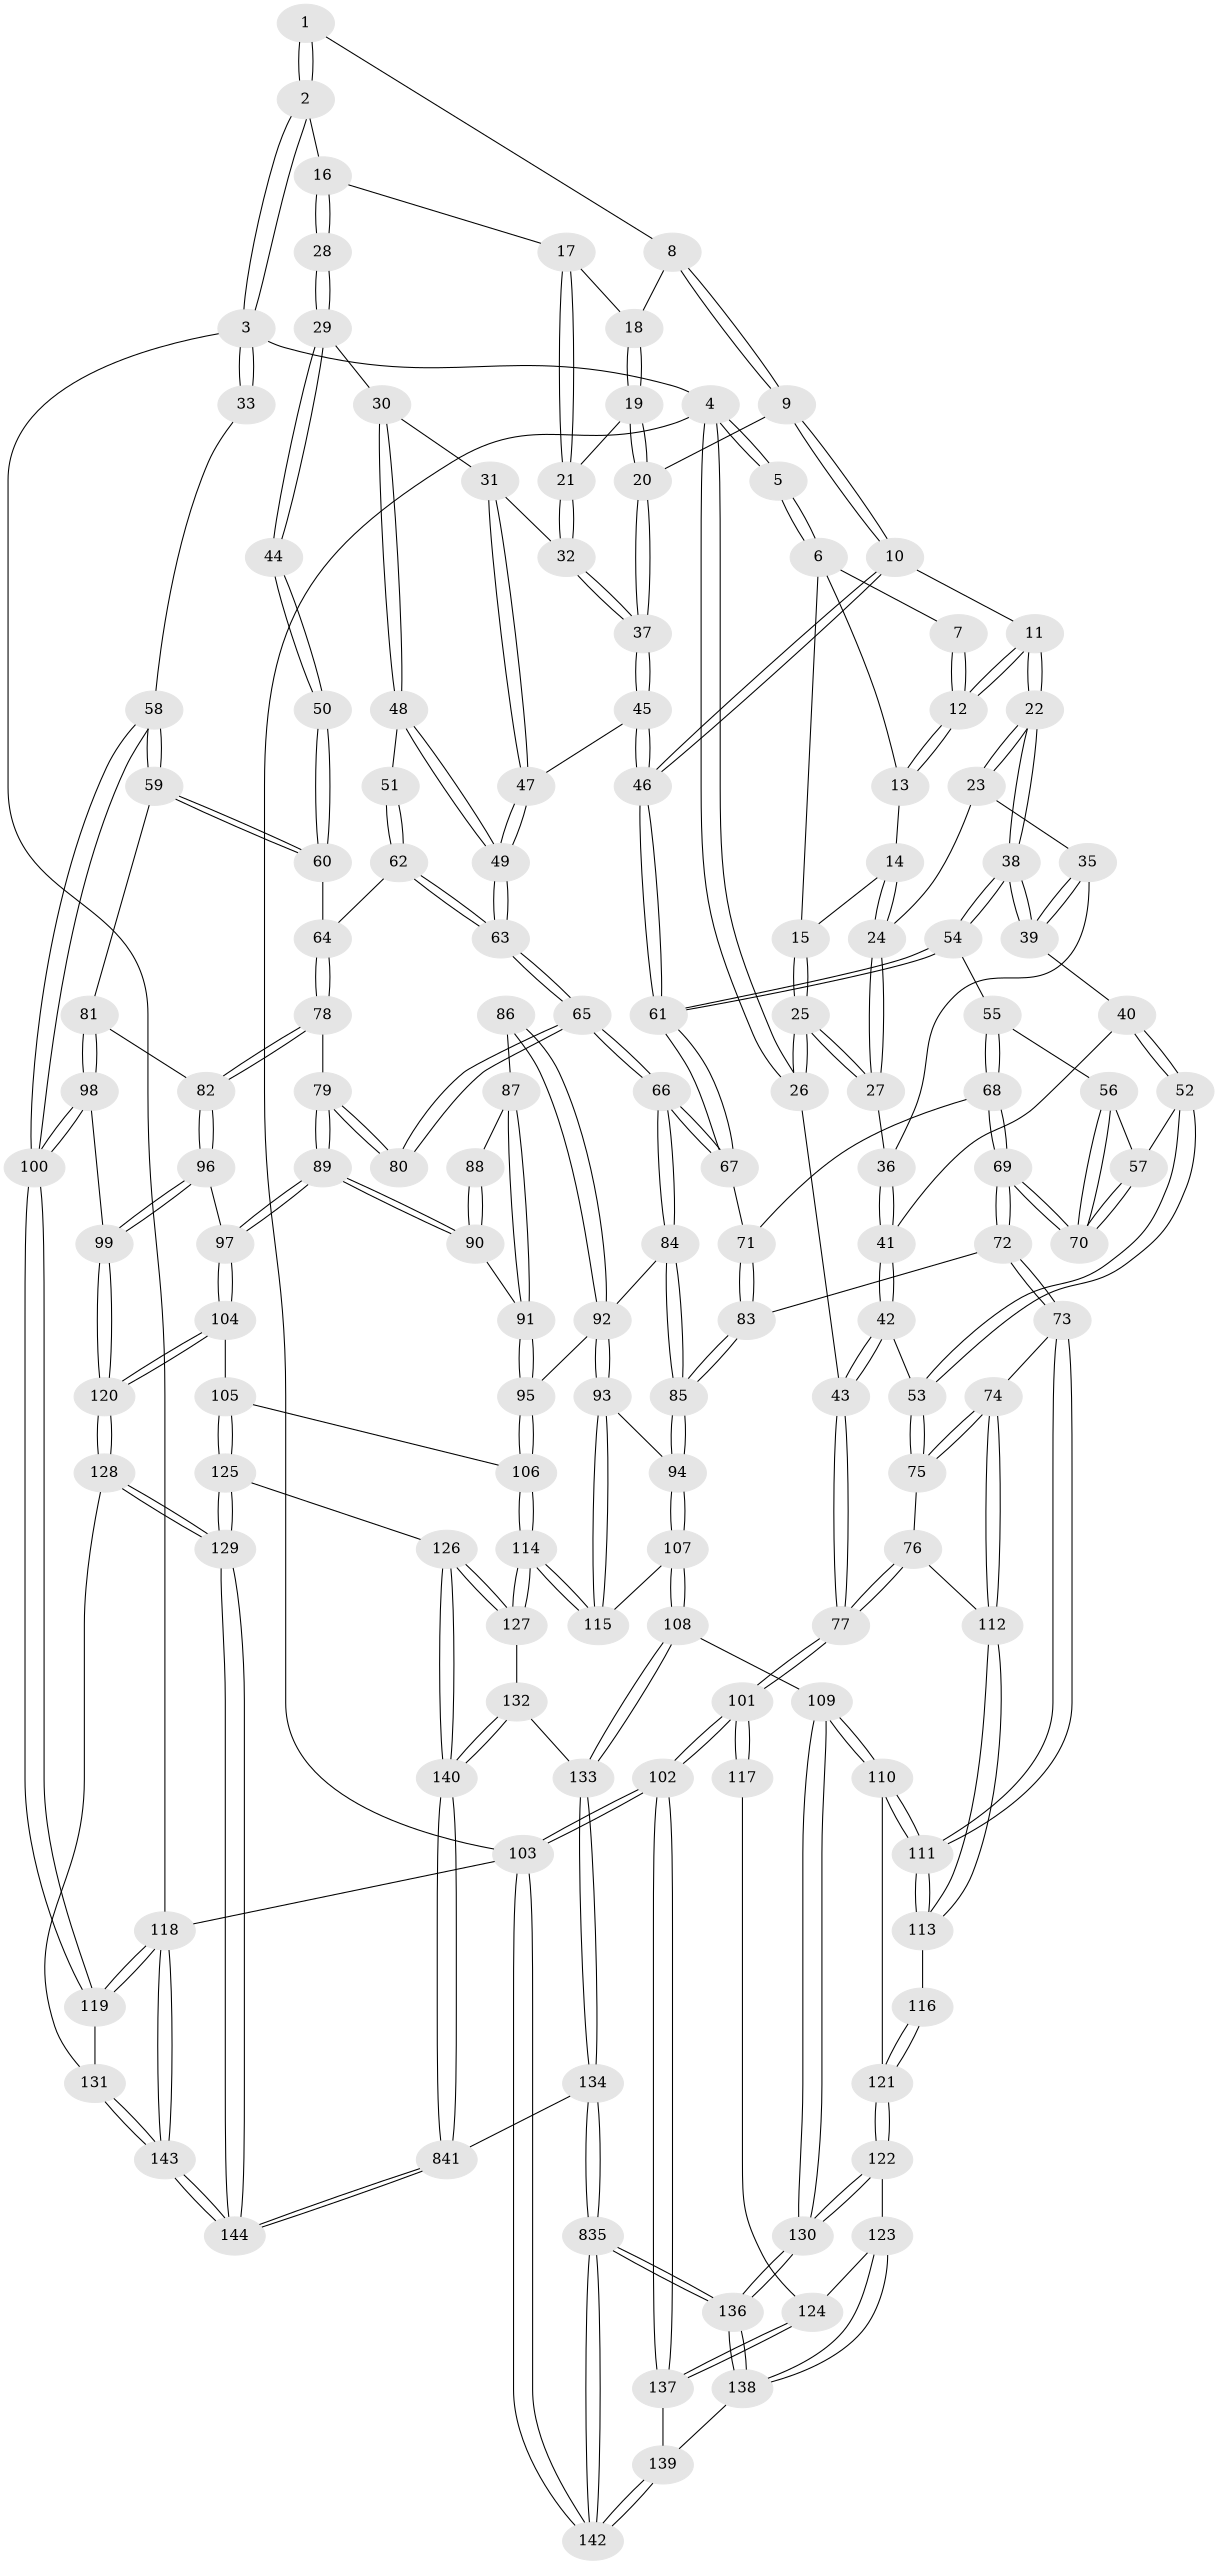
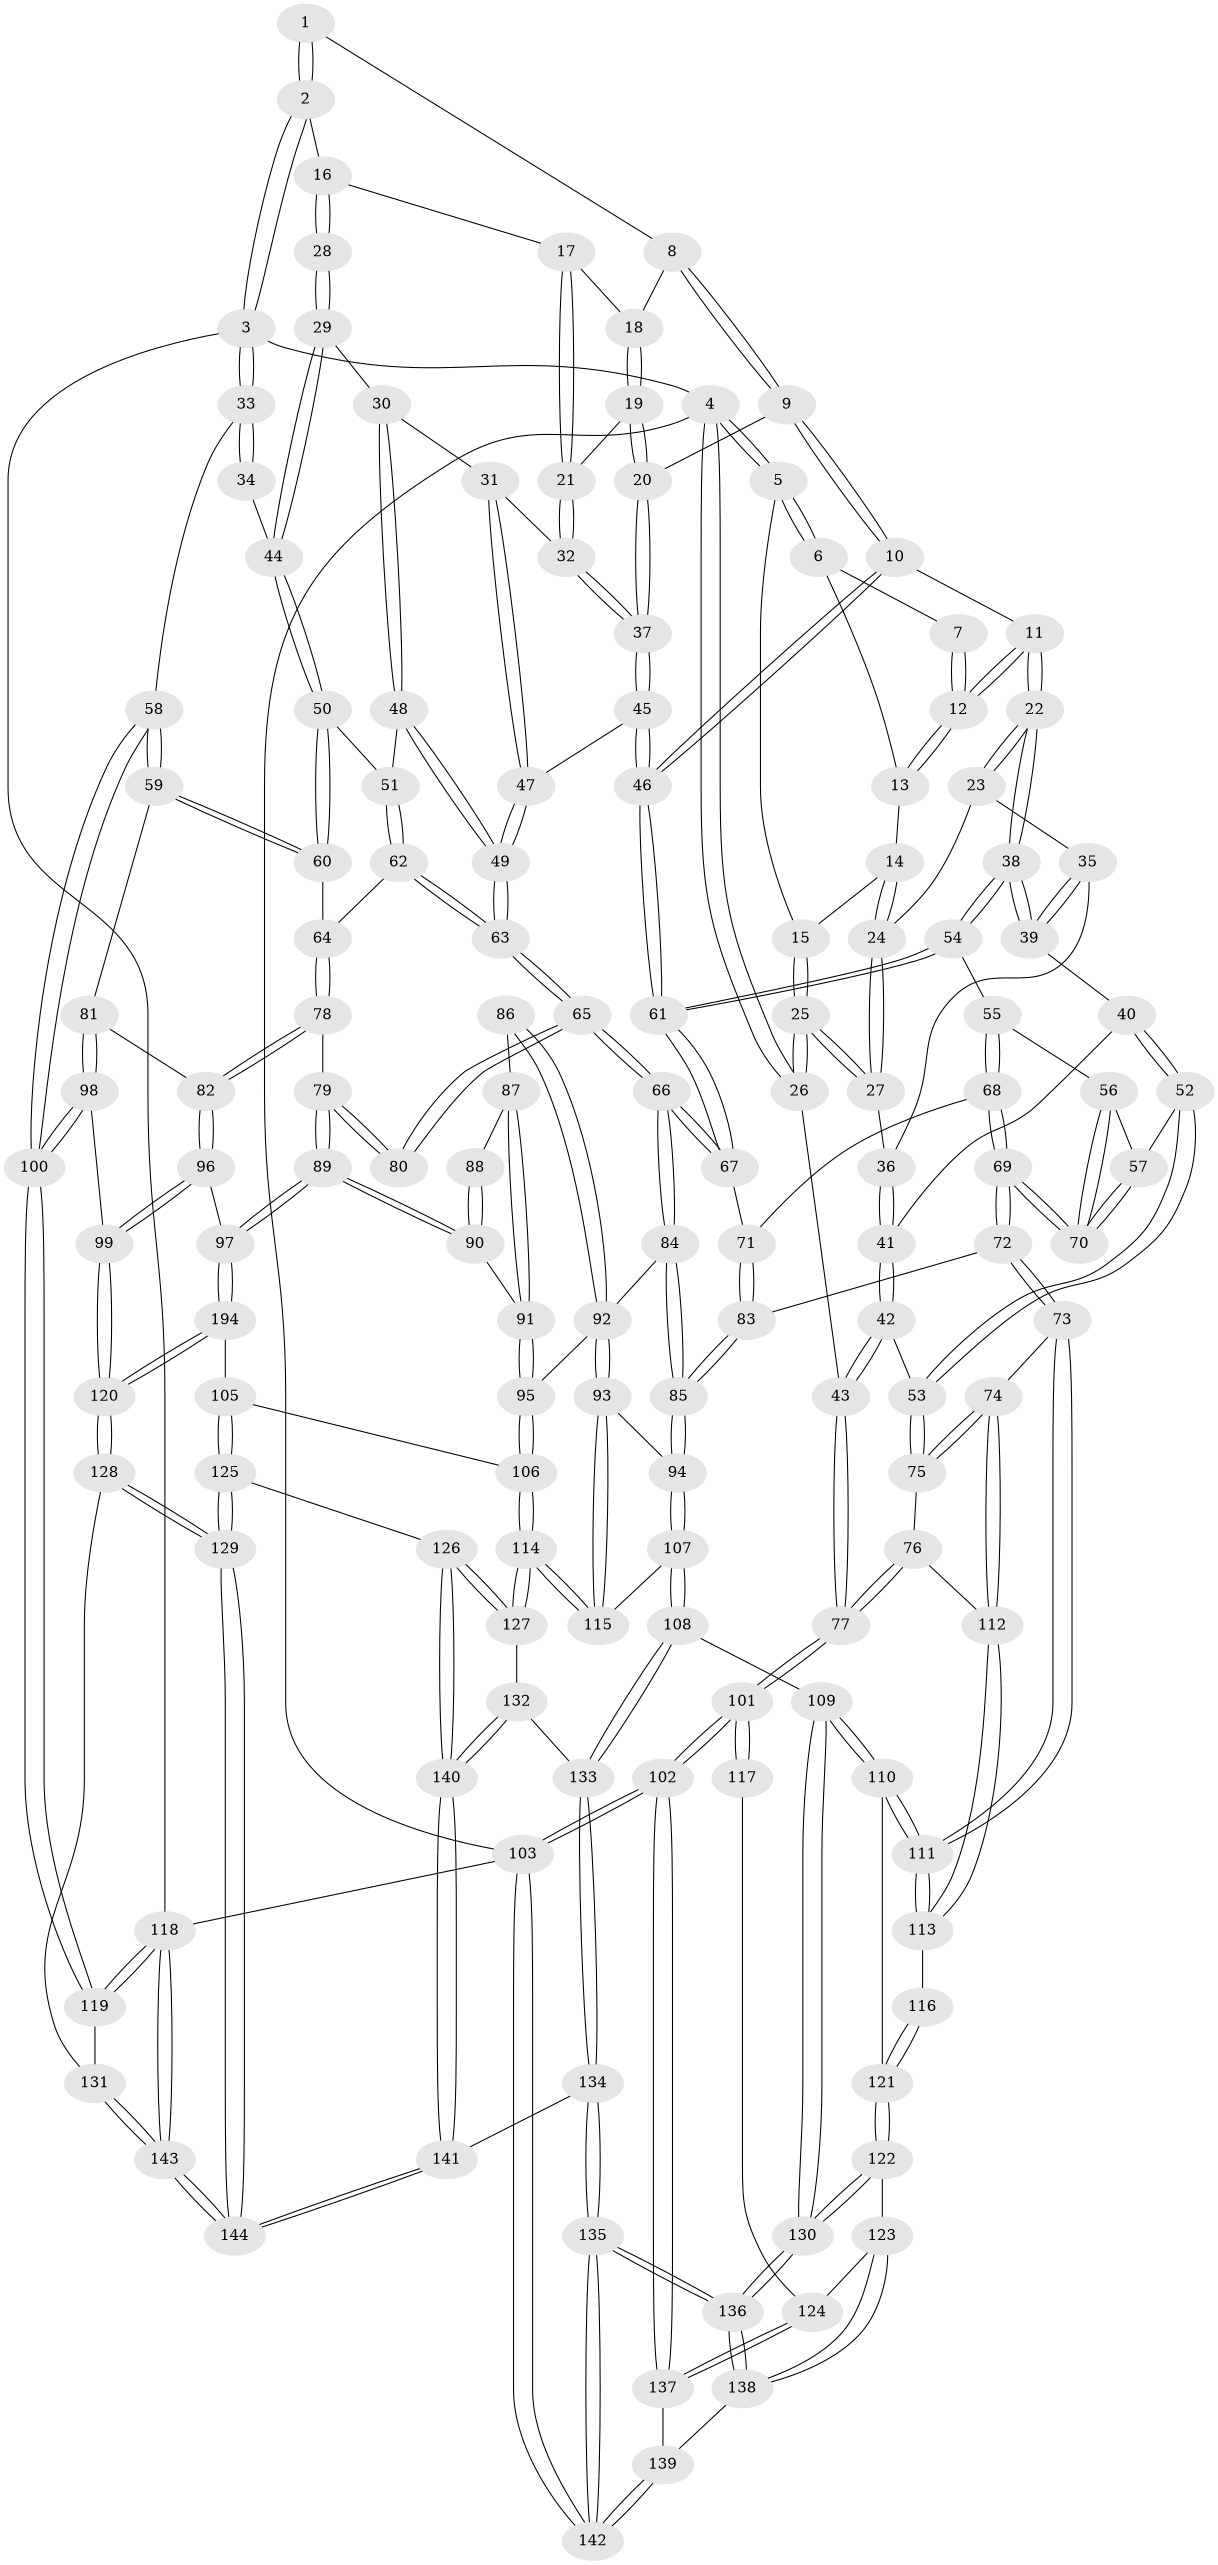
node "34": added
edge "50" -- "51": added
edge "6" -- "15": now "5" -- "15"
node "104": label "104" -> "194"
node "841": label "841" -> "141"
node "835": label "835" -> "135"
